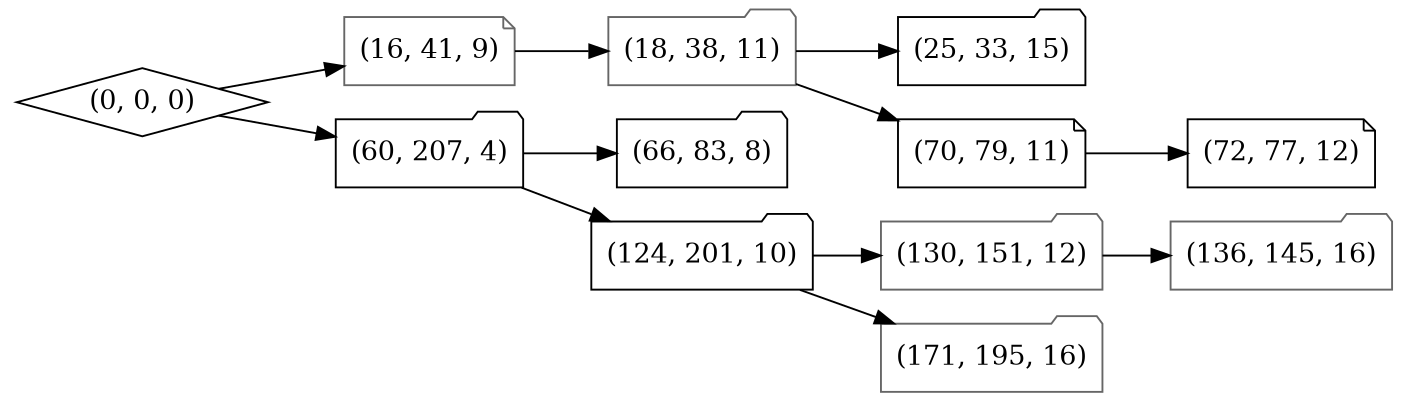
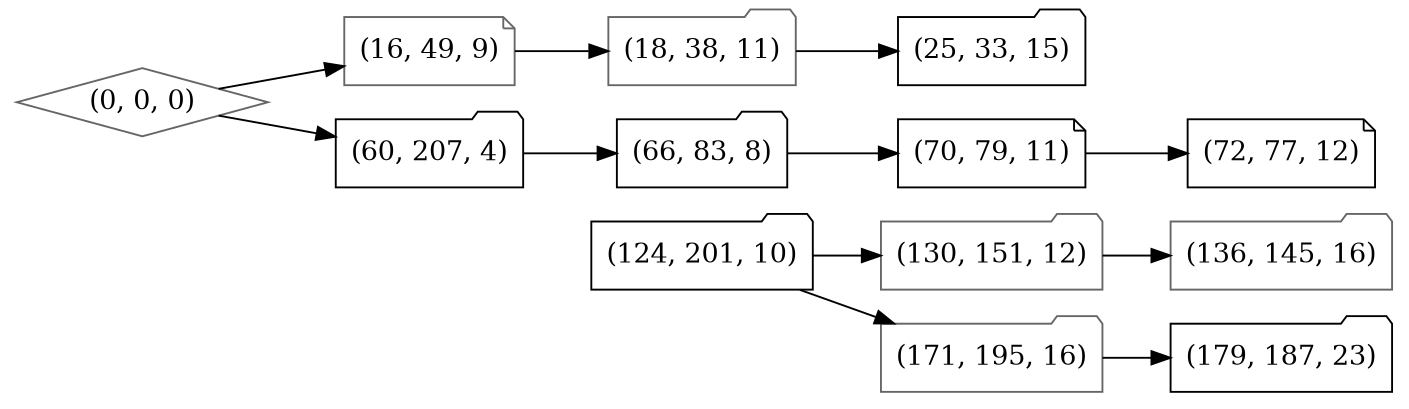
node "(16, 41, 9)": label "(16, 41, 9)" -> "(16, 49, 9)"
edge "(18, 38, 11)" -> "(70, 79, 11)": now "(66, 83, 8)" -> "(70, 79, 11)"
node "(0, 0, 0)": color black -> gray40
edge "(60, 207, 4)" -> "(124, 201, 10)": removed
node "(179, 187, 23)": added
